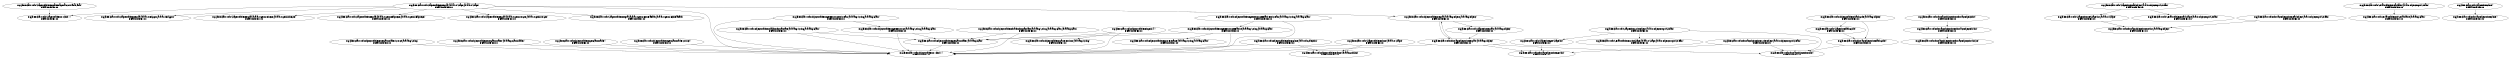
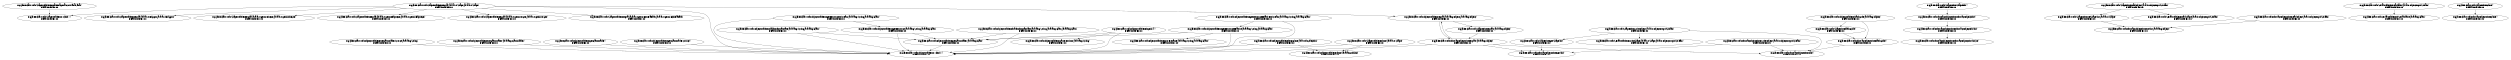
node "org.jfree.chart.util$ShapeList#ShapeList() P(Fail|Node)=0.00": added
